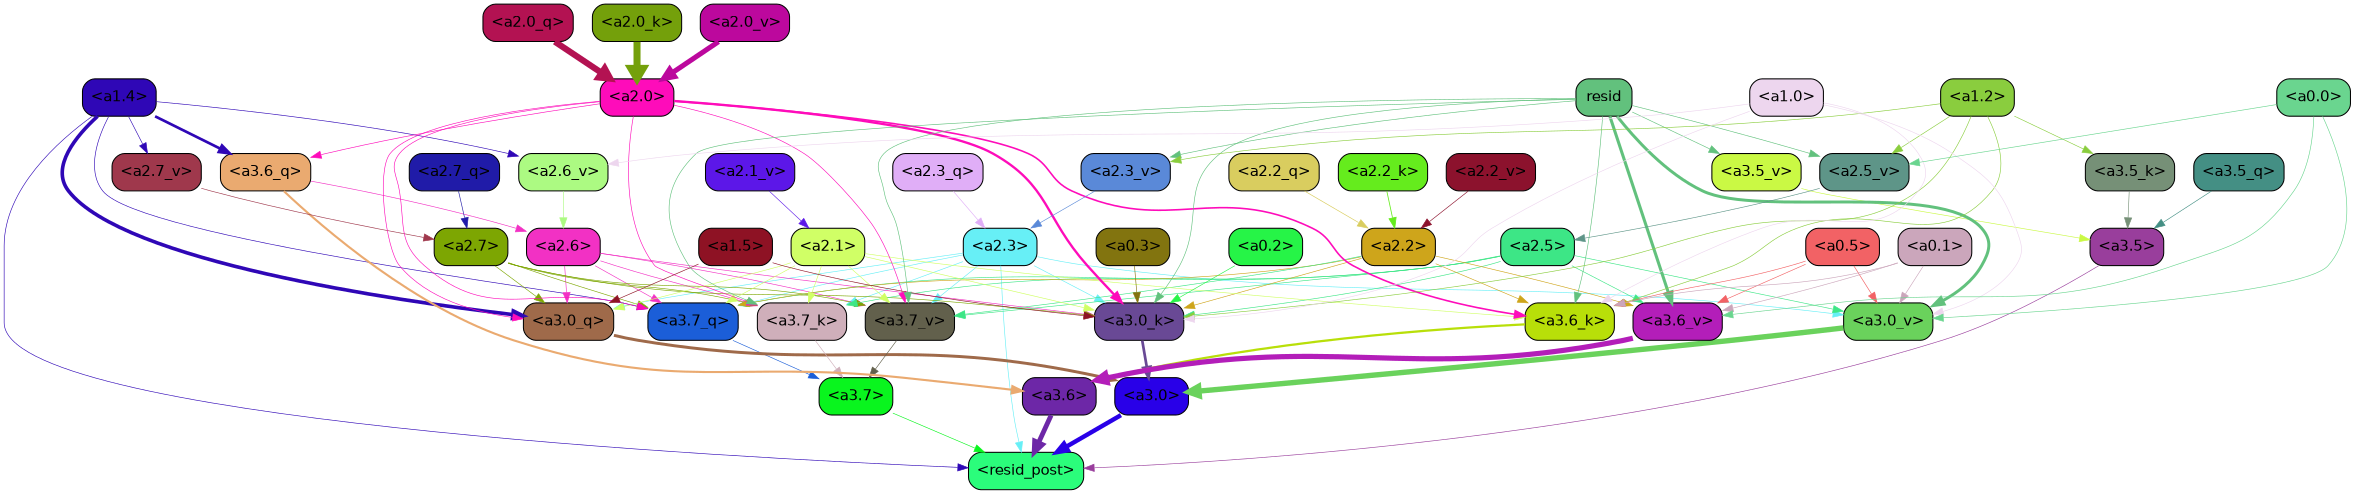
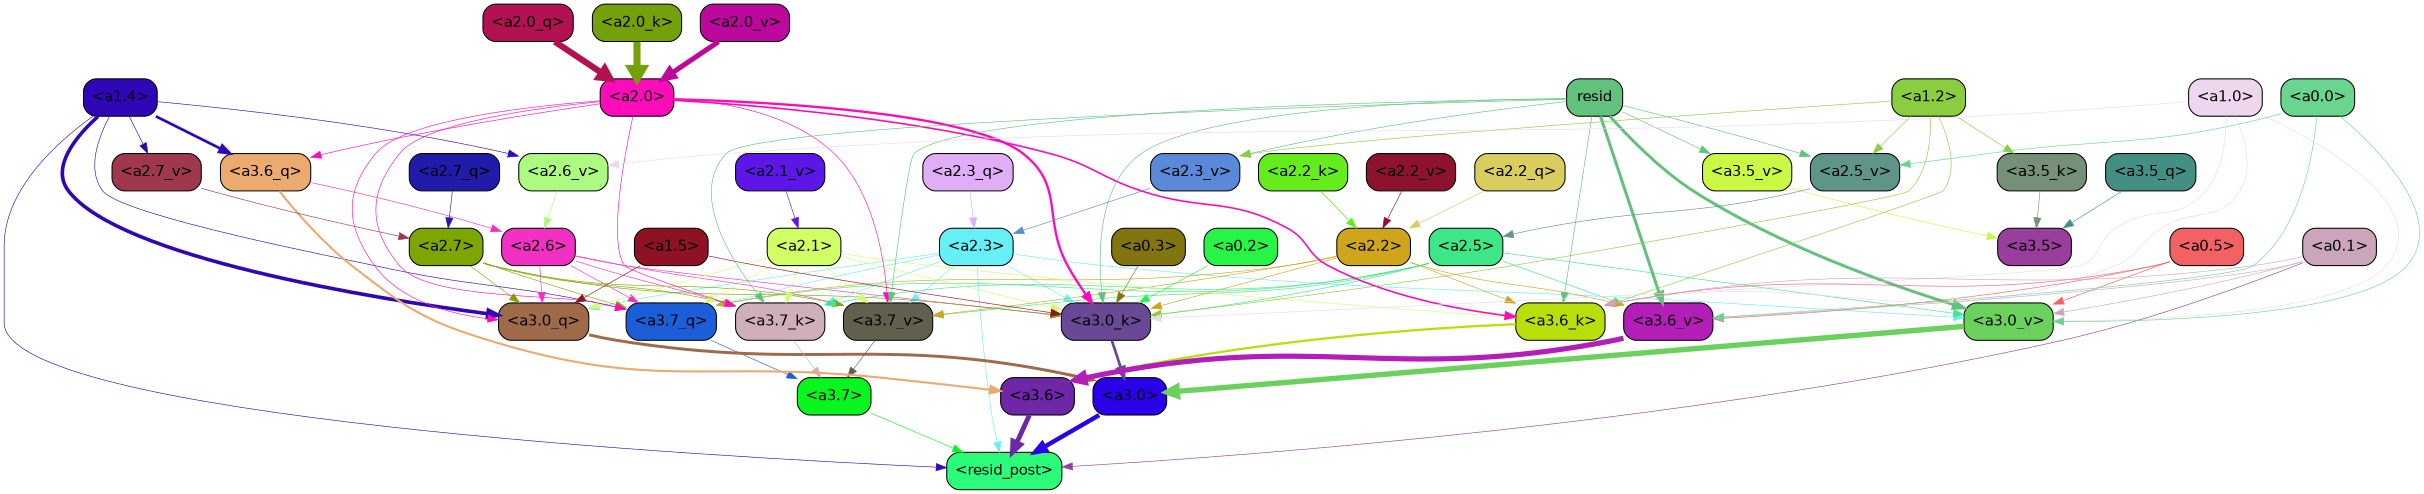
edge "<a2.2>" -> "<a3.7_v>": color #3de686 -> #cea51b
edge "<a3.5>" -> "<resid_post>": now "<a0.1>" -> "<resid_post>"
